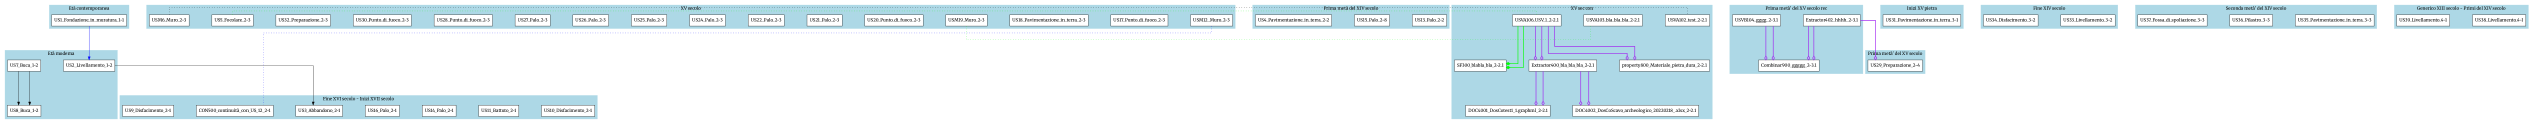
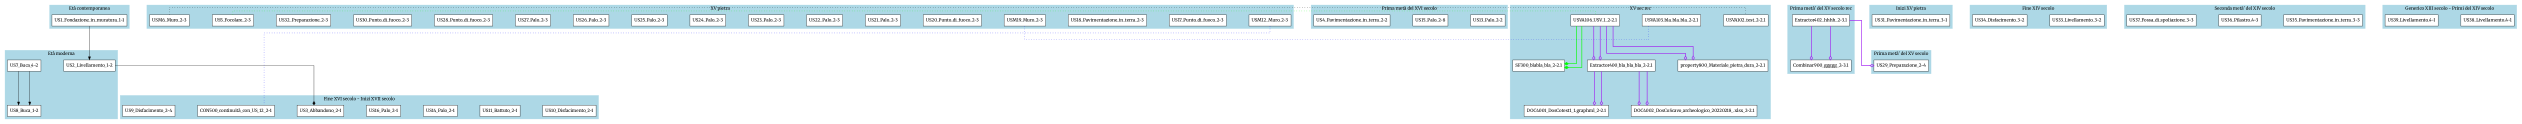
cluster "XV secolo": label "XV secolo" -> "XV pietra"
cluster "Prima metà del XIV secolo": label "Prima metà del XIV secolo" -> "Prima metà del XVI secolo"
cluster "XV sec con": label "XV sec con" -> "XV sec rec"
node "US23_Palo_2-3": added
node "USVB104_gggg_2-3.1": removed
node "US36_Pilastro_3-3": label "US36_Pilastro_3-3" -> "US36_Pilastro_4-3"
edge "USM19_Muro_2-3" -- "USVA103_bla_bla_bla_2-2.1": color green -> blue
edge "US1_Fondazione_in_muratura_1-1" -> "US2_Livellamento_1-2": color blue -> black
node "US7_Buca_1-2": label "US7_Buca_1-2" -> "US7_Buca_4-2"
edge "US2_Livellamento_1-2" -> "US3_Abbandono_2-1": arrowhead normal -> diamond
node "US9_Disfacimento_2-1": label "US9_Disfacimento_2-1" -> "US9_Disfacimento_2-4"
